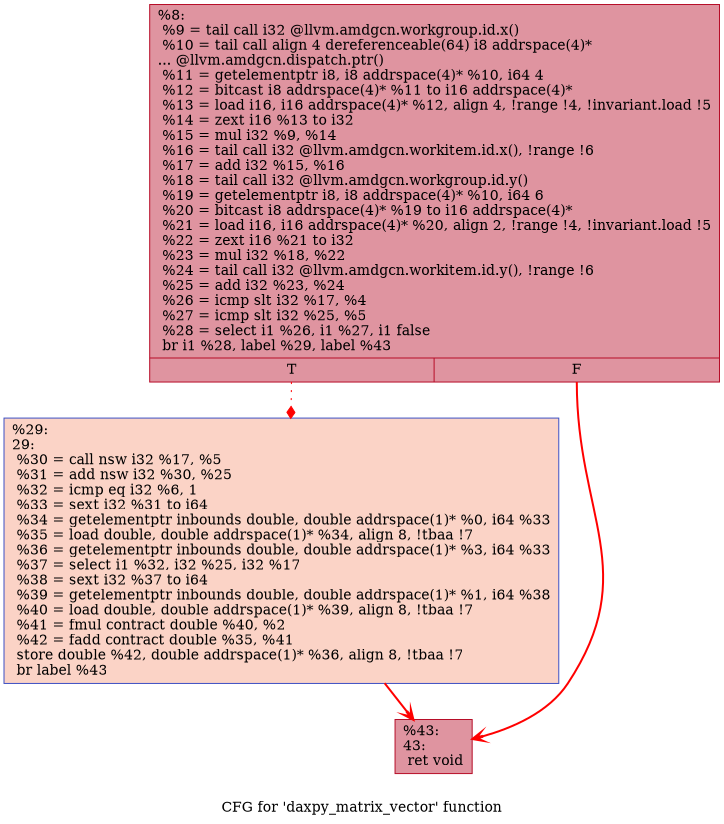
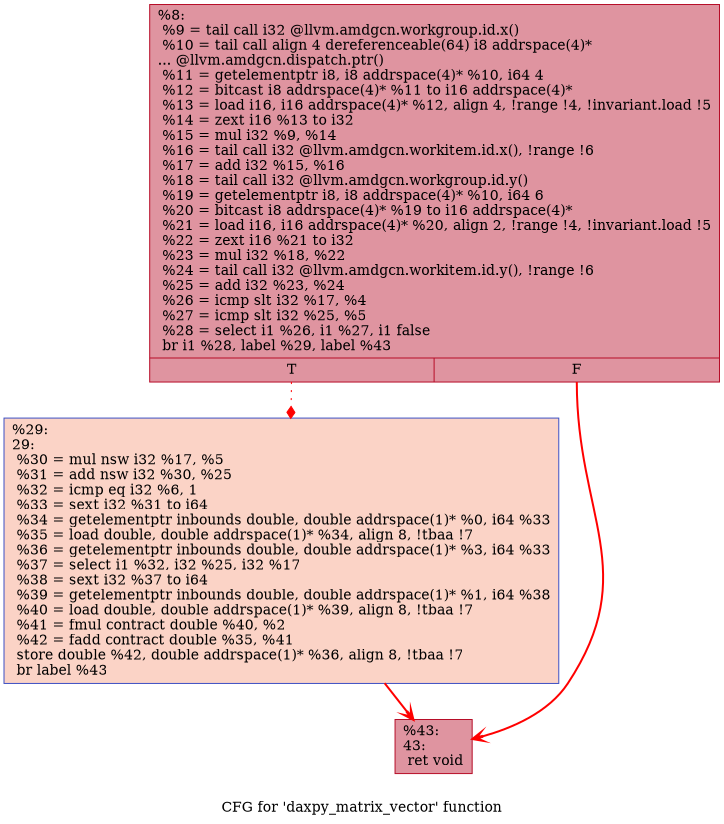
node "%29:": text "%30 = call nsw i32 %17, %5" -> "%30 = mul nsw i32 %17, %5"
